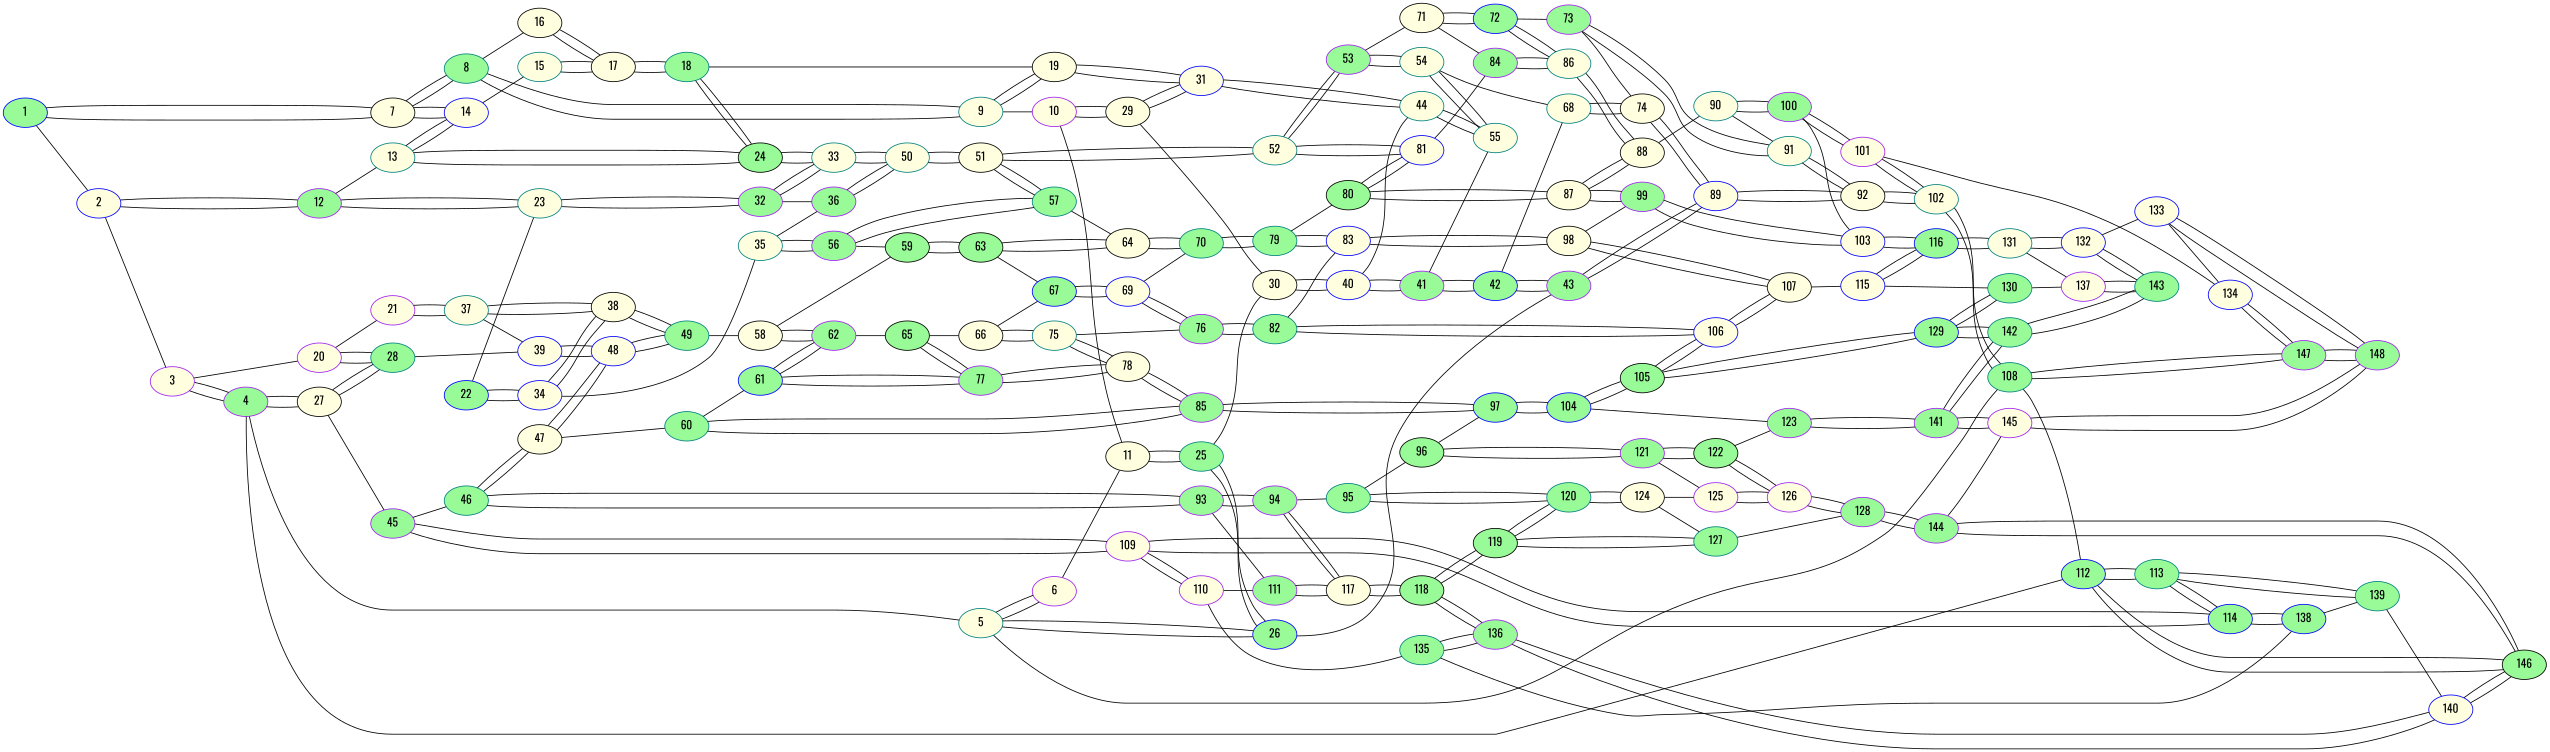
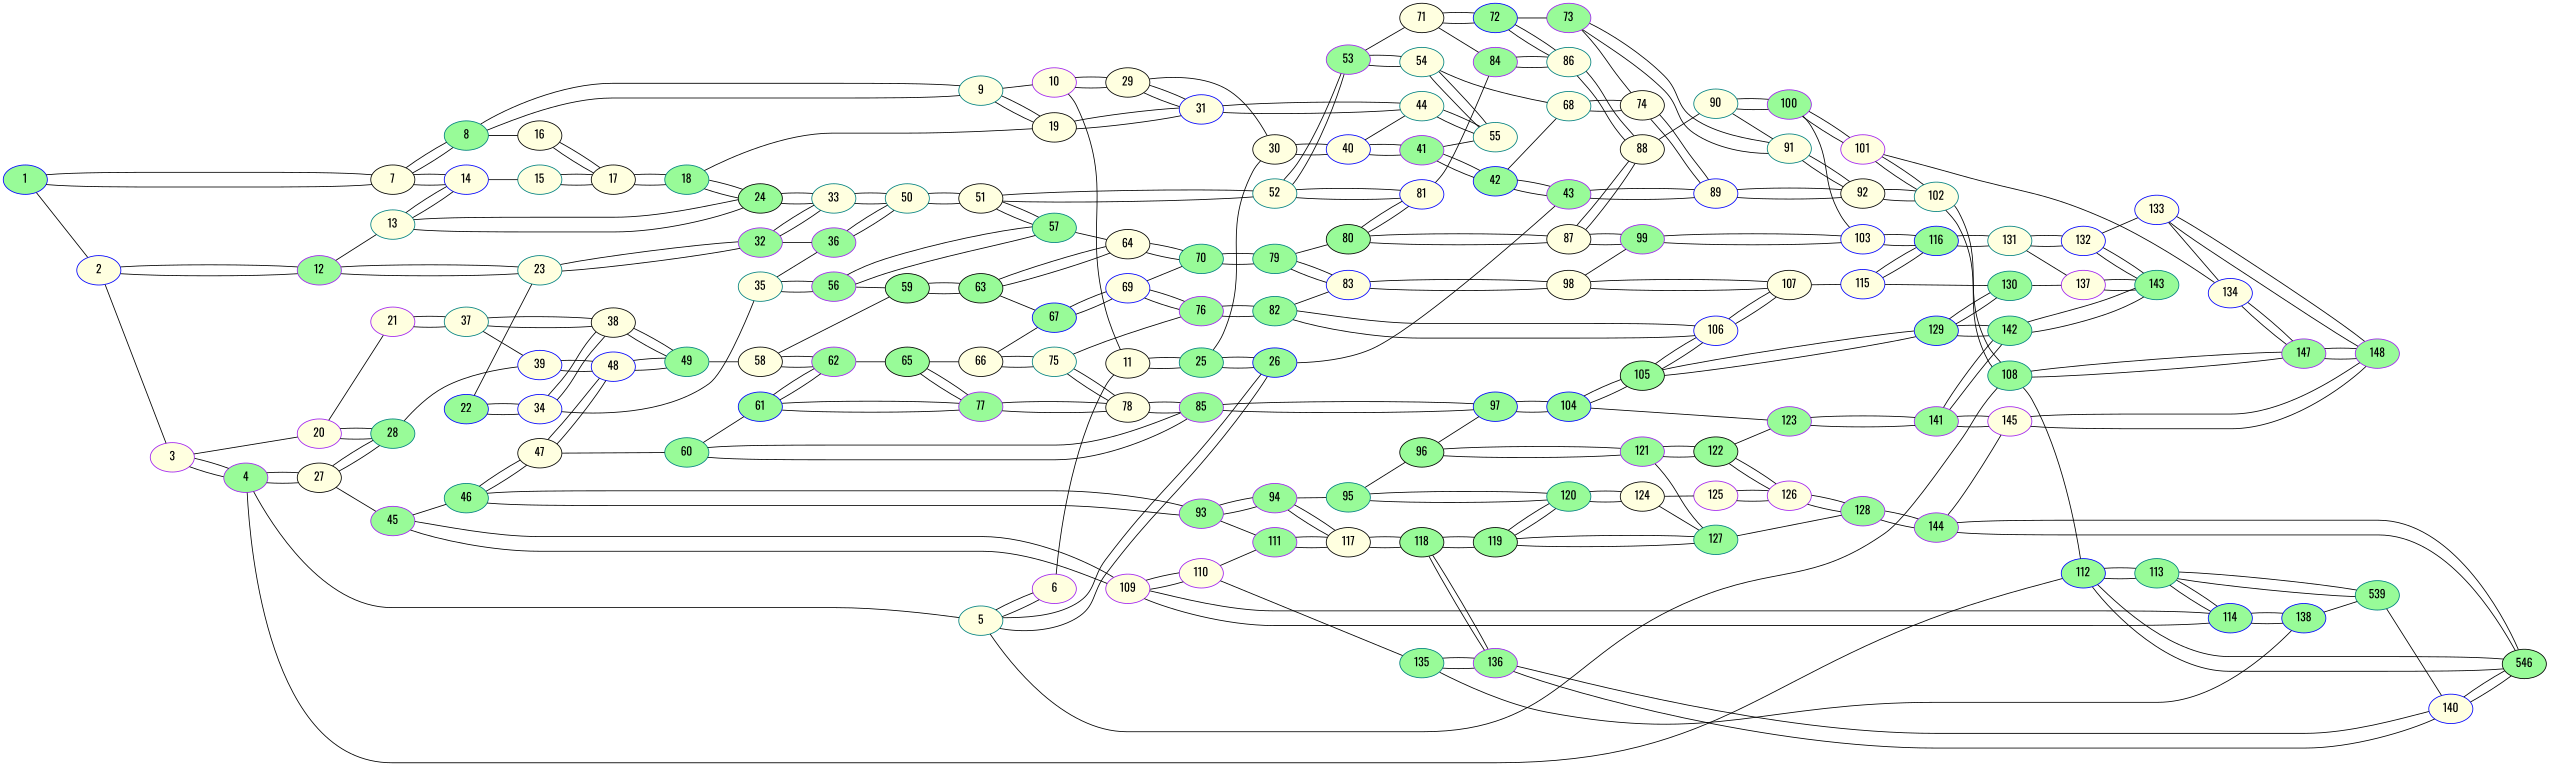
edge "121" -- "125": now "121" -- "127"
node "139": label "139" -> "539"
node "146": label "146" -> "546"
